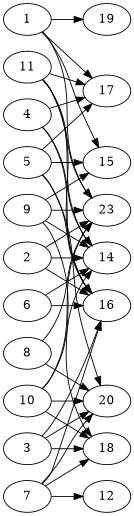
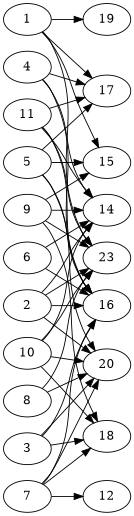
edge "2" -> "20": added
